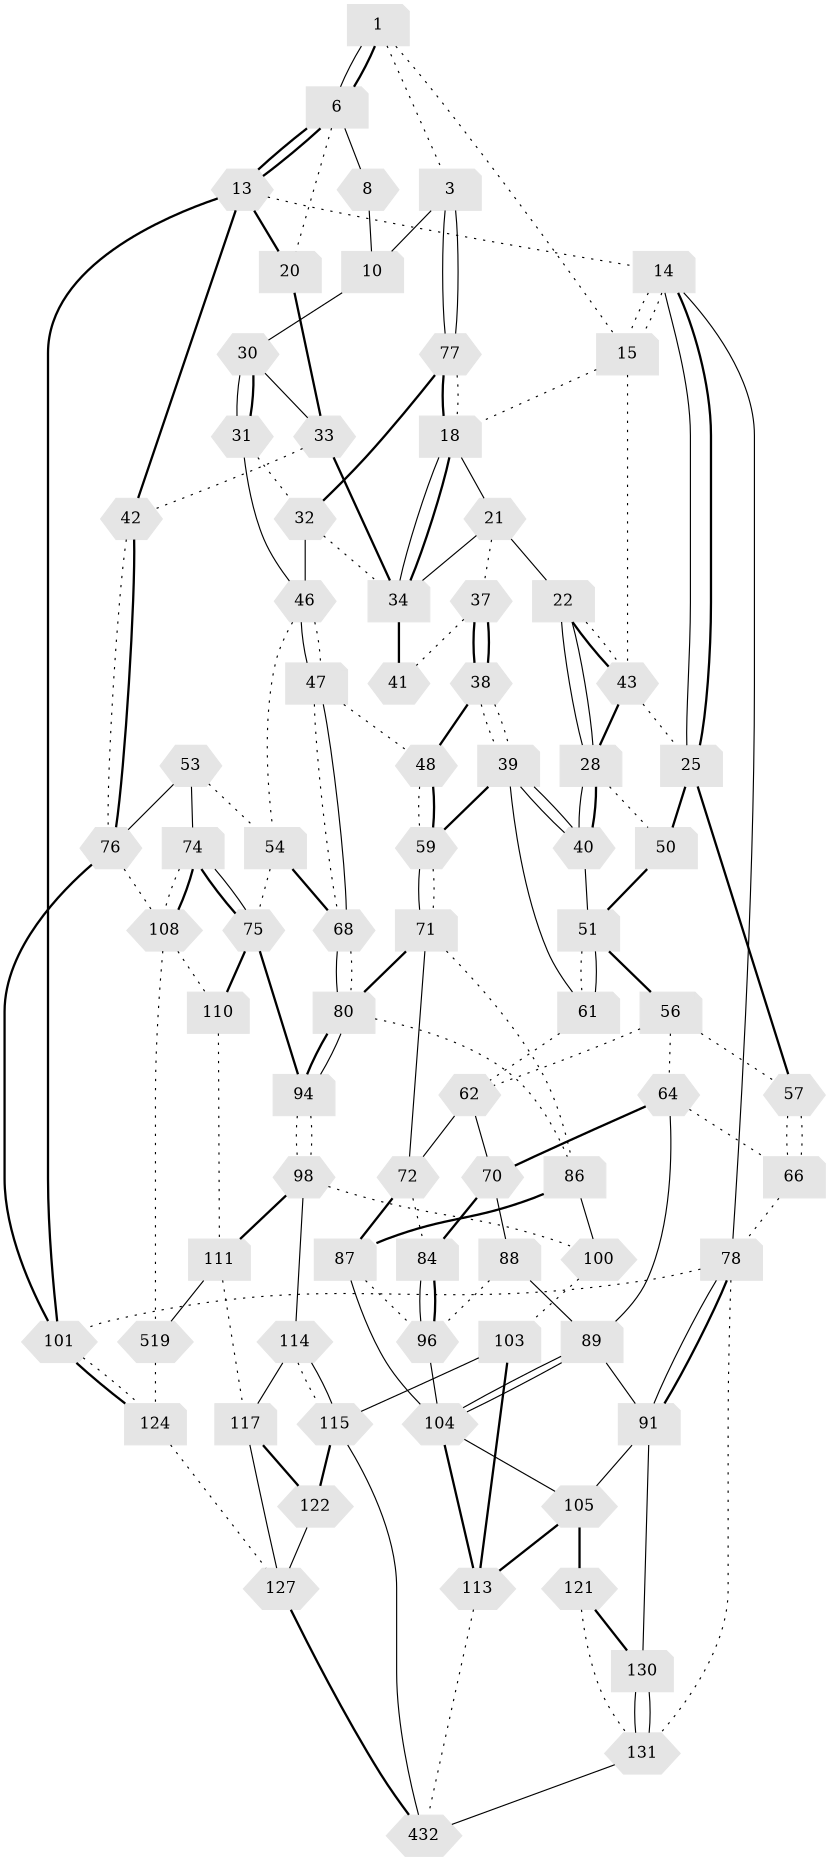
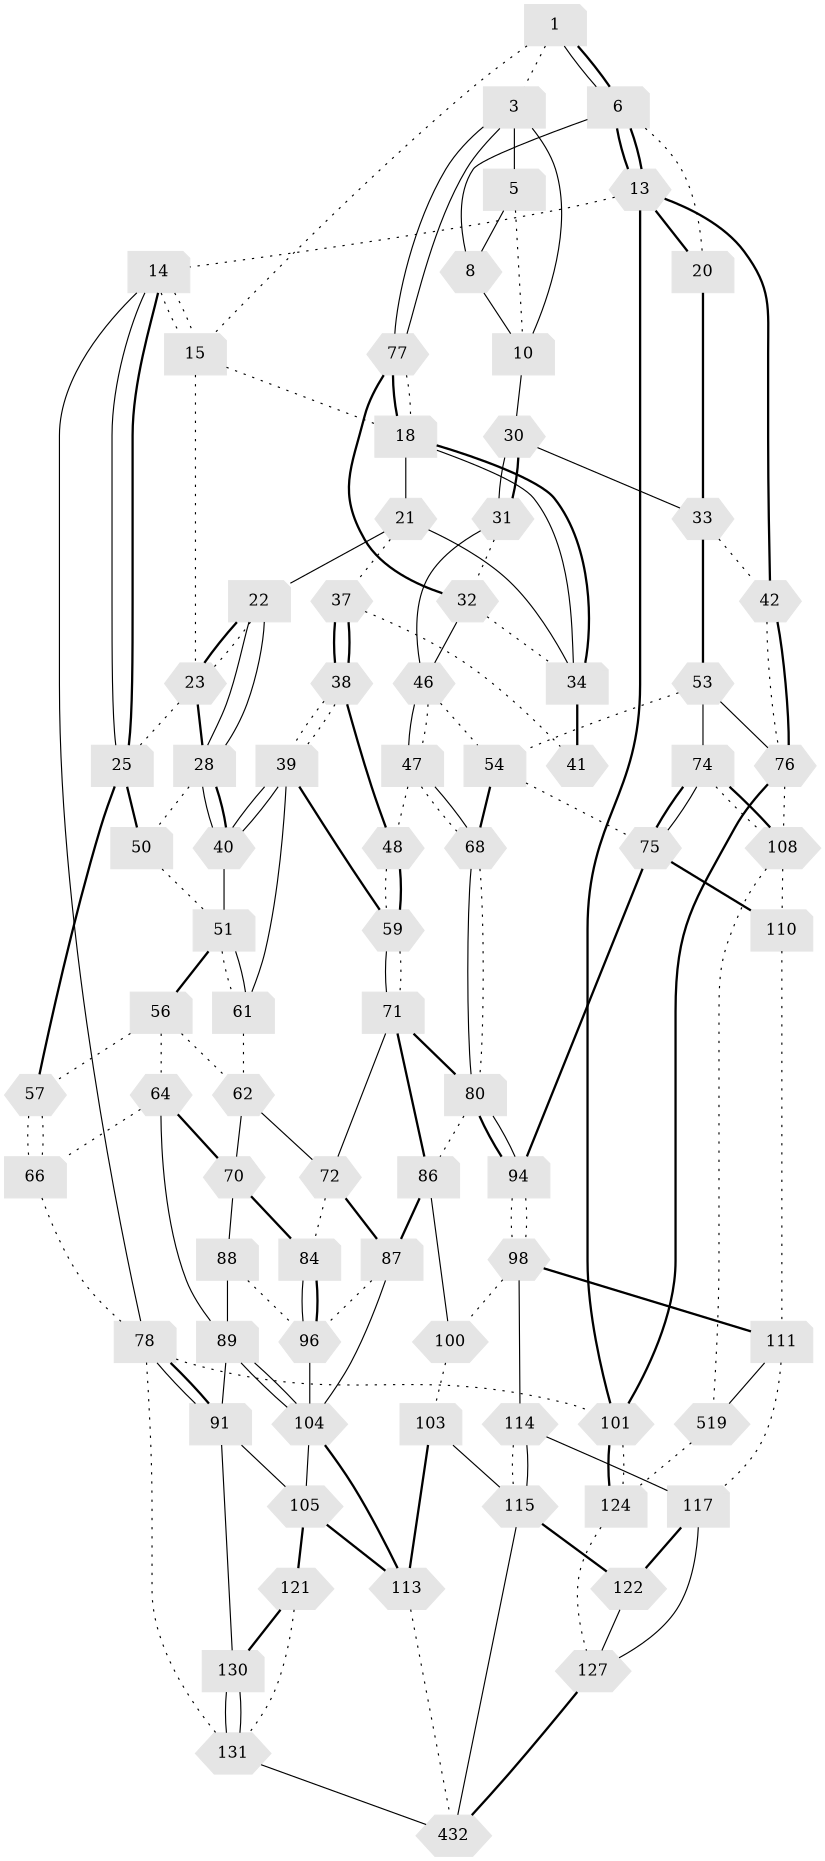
node "5": added
edge "33" -- "34": now "33" -- "53"
node "43": label "43" -> "23"
edge "50" -- "51": style bold -> dotted
edge "71" -- "86": style dotted -> bold
